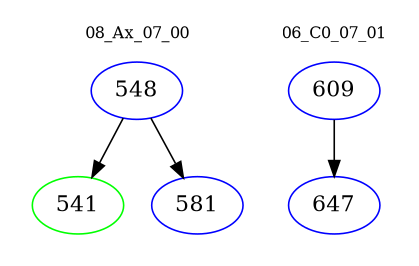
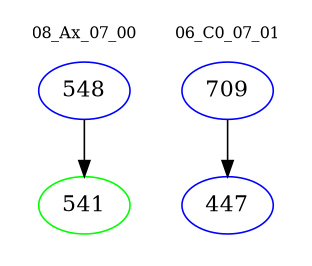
node "609": label "609" -> "709"
node "581": removed
node "647": label "647" -> "447"
